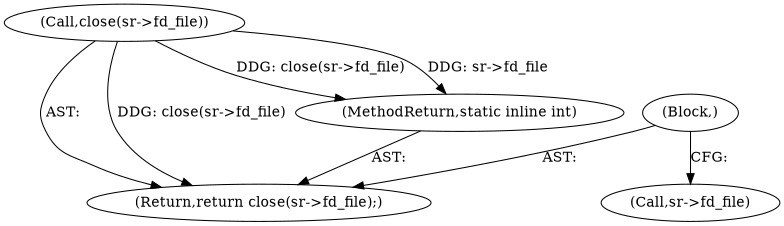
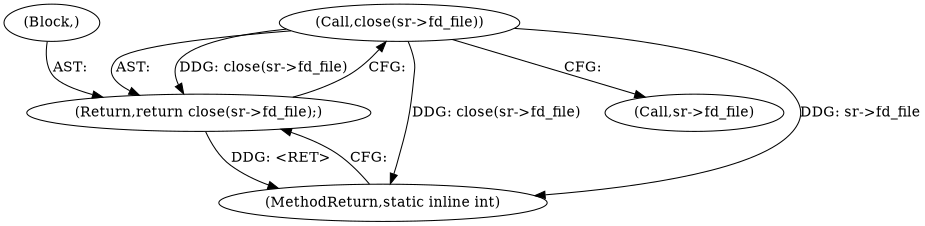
edge "(Return,return close(sr->fd_file);)" -> "(Call,close(sr->fd_file))": added, label "CFG:"
edge "(Block,)" -> "(Call,sr->fd_file)": now "(Call,close(sr->fd_file))" -> "(Call,sr->fd_file)"
edge "(MethodReturn,static inline int)" -> "(Return,return close(sr->fd_file);)": label "AST: " -> "CFG: "
edge "(Return,return close(sr->fd_file);)" -> "(MethodReturn,static inline int)": added, label "DDG: <RET>"
